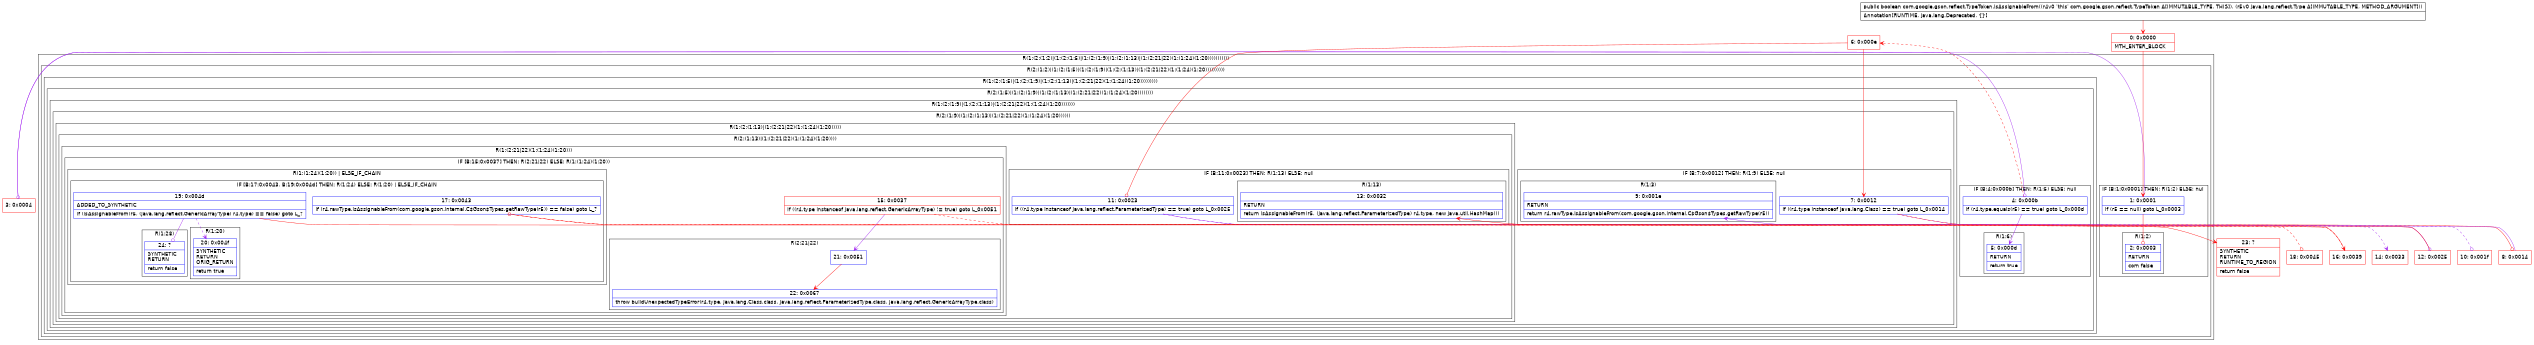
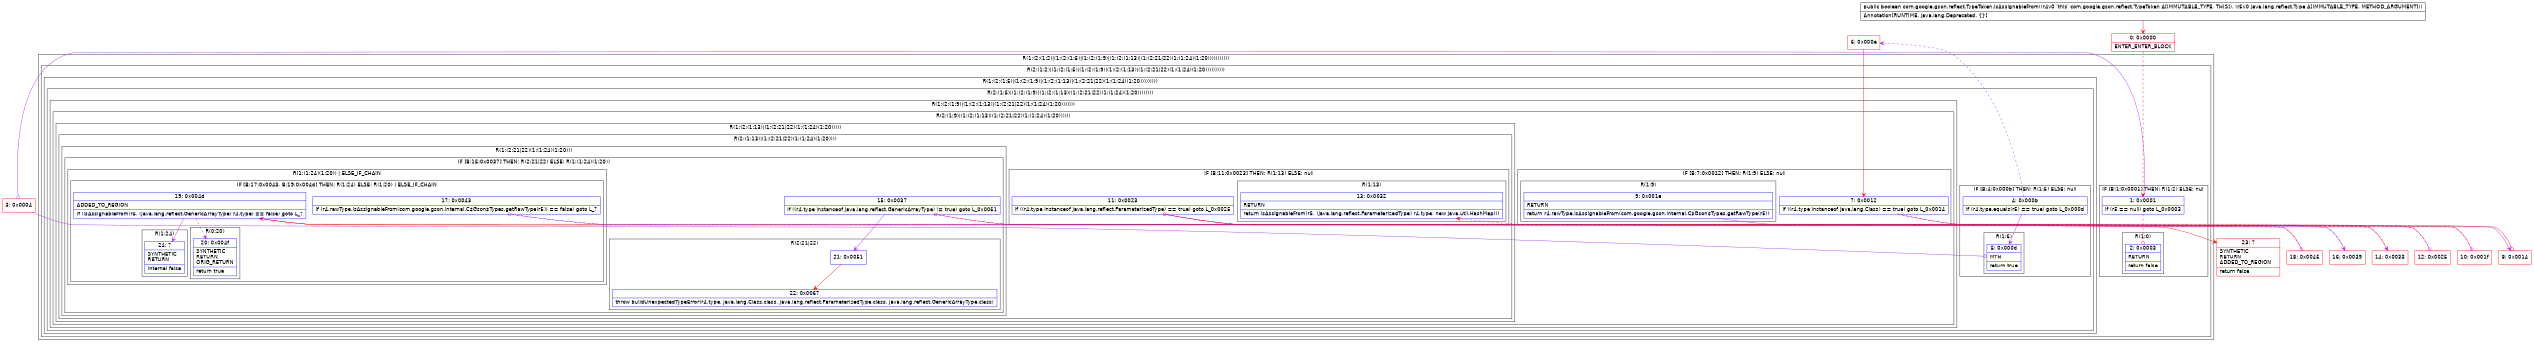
edge "6: 0x000e" -> "11: 0x0023": now "10: 0x001f" -> "11: 0x0023"
node "0: 0x0000": text "MTH_ENTER_BLOCK" -> "ENTER_ENTER_BLOCK"
edge "3: 0x0004" -> "4: 0x000b": now "3: 0x0004" -> "5: 0x000d"
edge "4: 0x000b" -> "6: 0x000e": color red -> purple
edge "0: 0x0000" -> "1: 0x0001": style solid -> dashed
cluster "R(1:3)": label "R(1:3)" -> "R(1:9)"
node "19: 0x004d": text "ADDED_TO_SYNTHETIC" -> "ADDED_TO_REGION"
node "15: 0x0037": color red -> blue
edge "14: 0x0033" -> "15: 0x0037": added
edge "18: 0x0045" -> "19: 0x004d": added
edge "17: 0x0043" -> "18: 0x0045": color red -> purple
edge "16: 0x0039" -> "17: 0x0043": color red -> purple
edge "15: 0x0037" -> "16: 0x0039": color red -> purple
edge "12: 0x0025" -> "13: 0x0032": style solid -> dashed
edge "8: 0x0014" -> "9: 0x001e": reversed
edge "19: 0x004d" -> "24: ?": arrowhead odot -> vee
edge "1: 0x0001" -> "2: 0x0003": style solid -> dashed
cluster "R(1:20)": label "R(1:20)" -> "R(0:20)"
cluster "R(1:28)": label "R(1:28)" -> "R(1:24)"
cluster "R(1:2)": label "R(1:2)" -> "R(1:0)"
node "5: 0x000d": text "RETURN" -> "MTH"
node "23: ?": text "RUNTIME_TO_REGION" -> "ADDED_TO_REGION"
node "2: 0x0003": text "com false" -> "return false"
node "24: ?": text "return false" -> "internal false"
